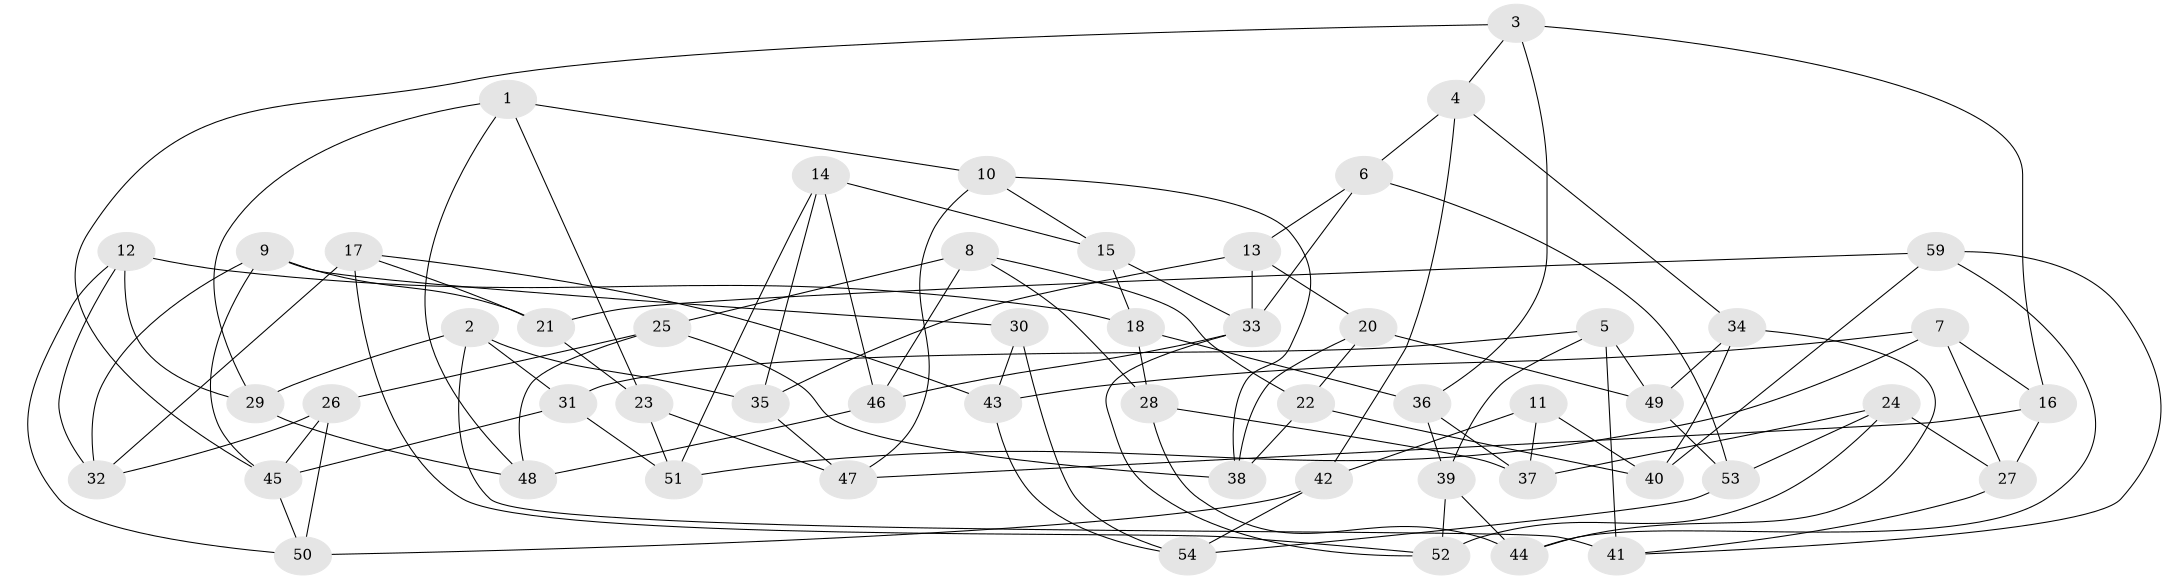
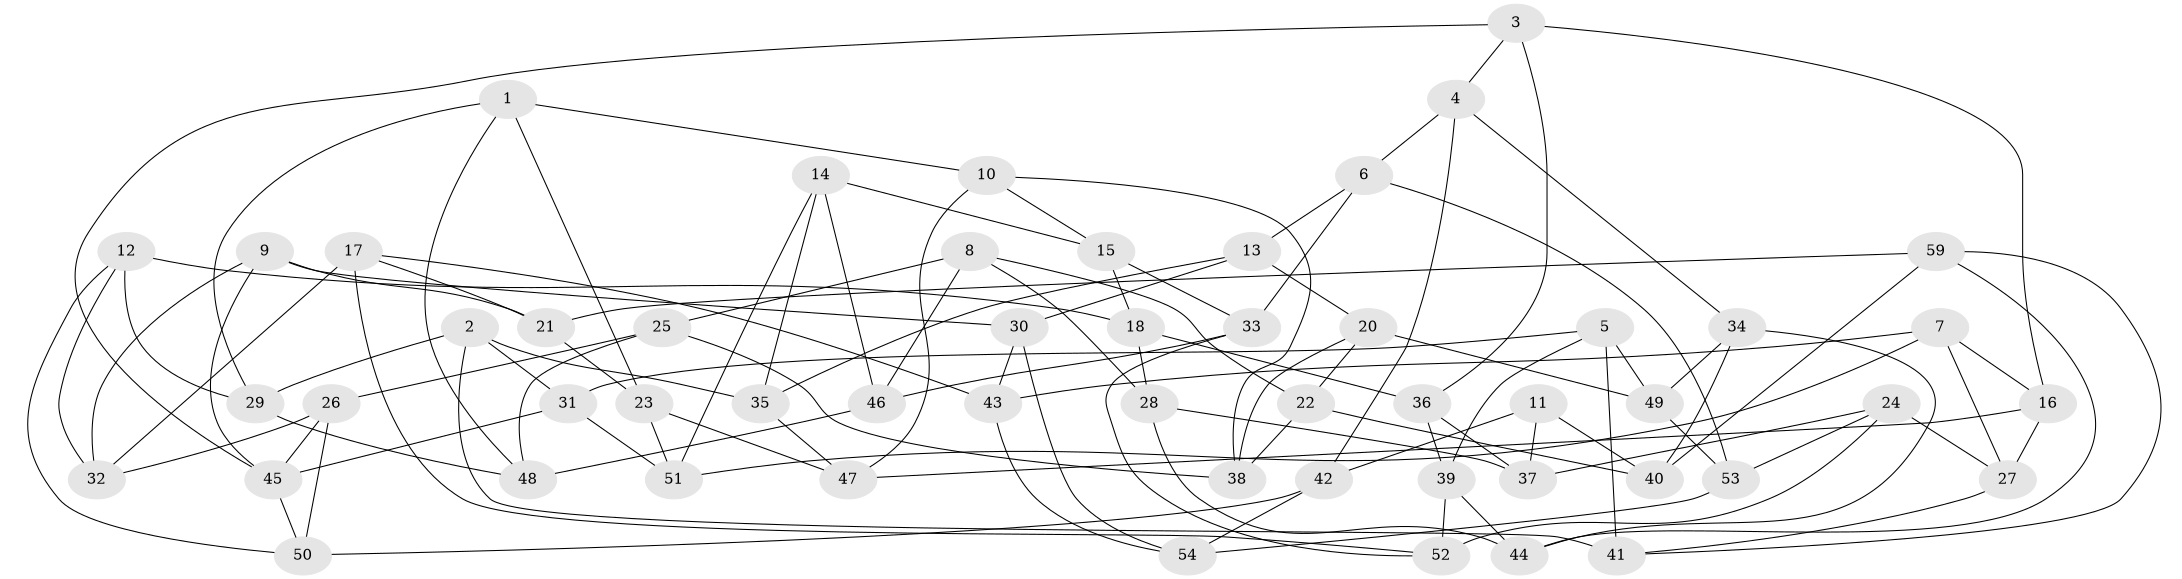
edge "13" -- "33": now "13" -- "30"
